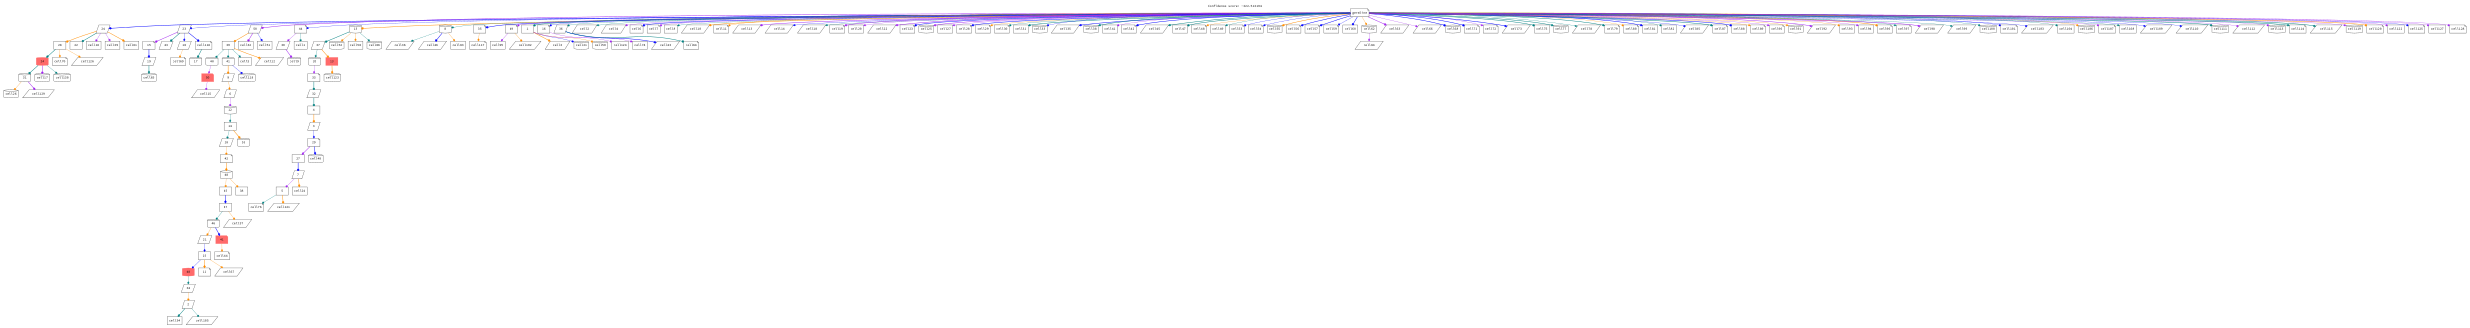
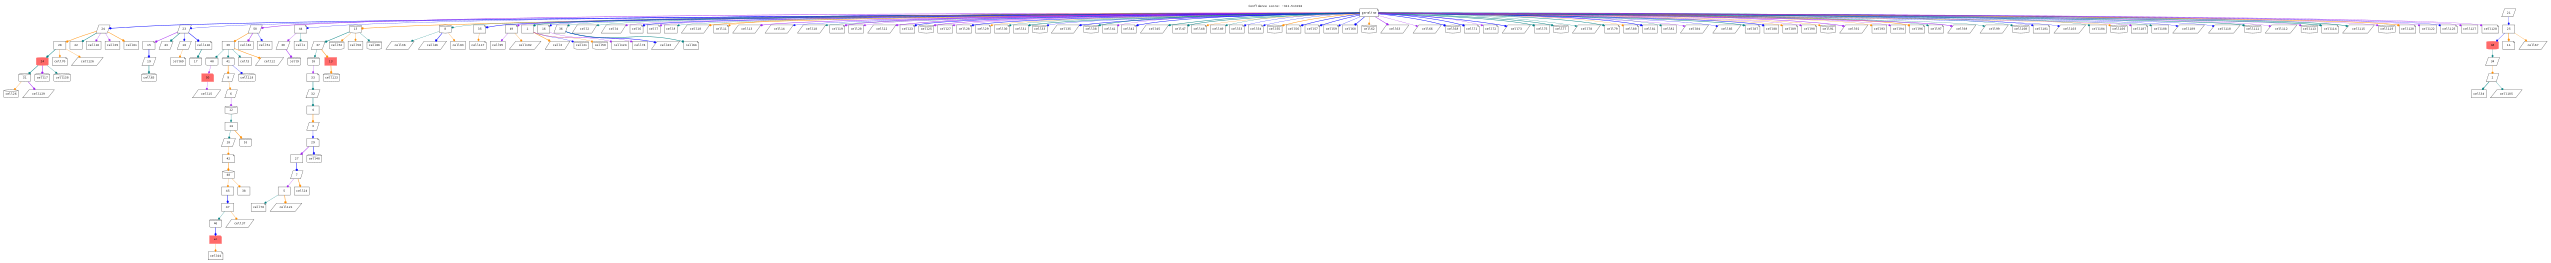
edge "cell62" -> "cell84": now "germline" -> "cell84"
edge "46" -> "21": removed
